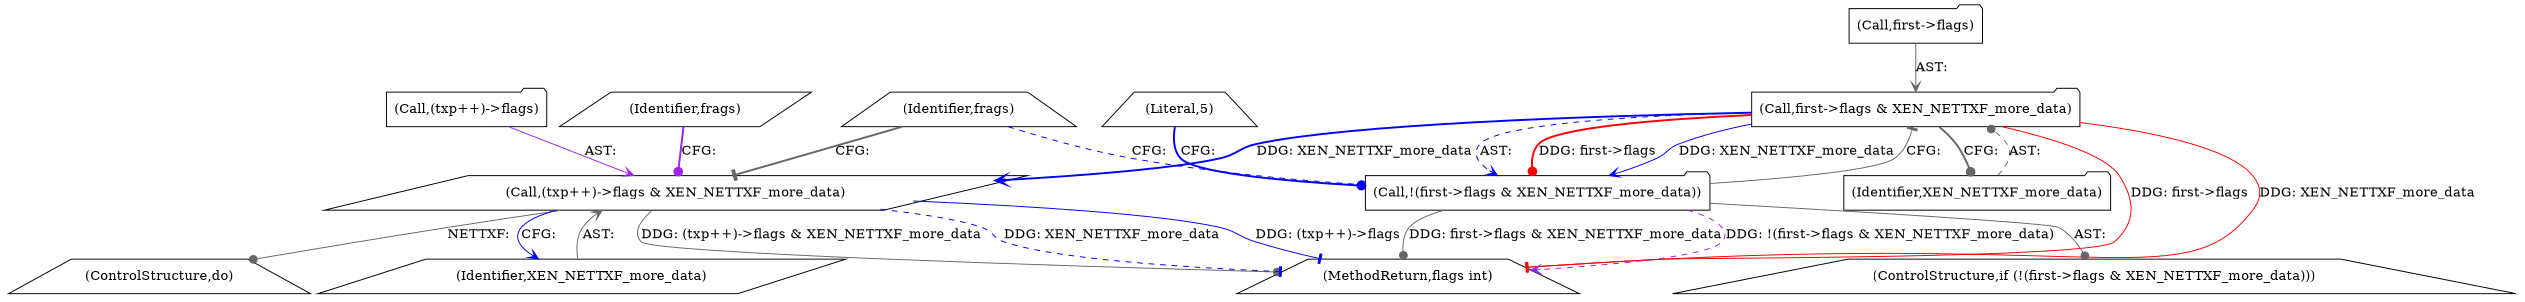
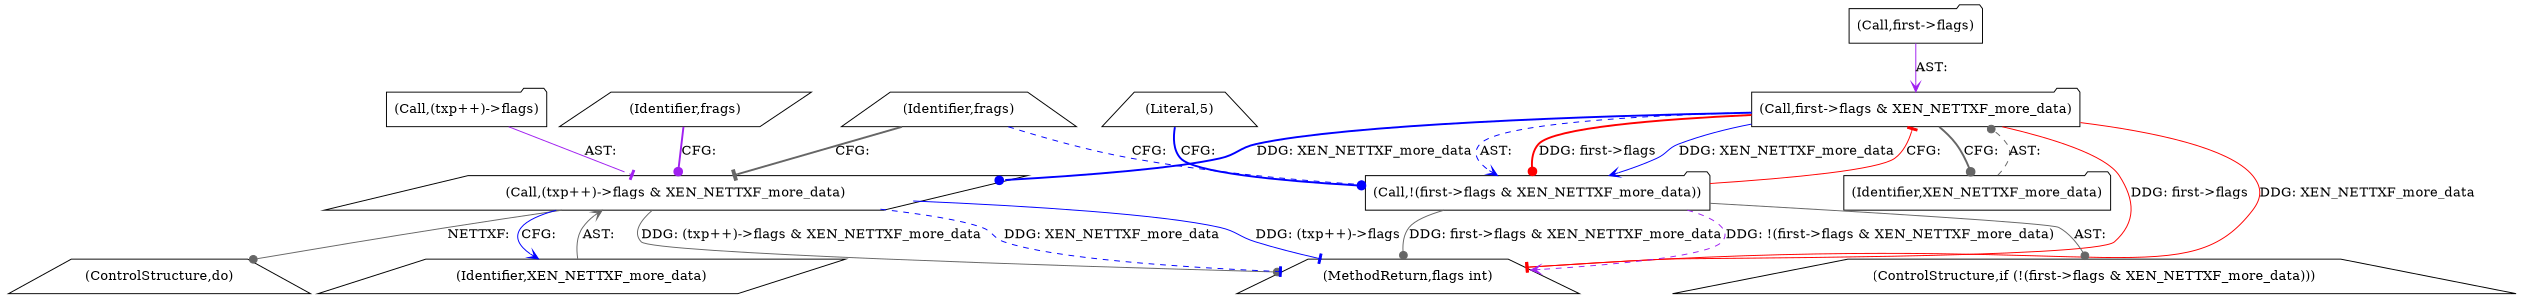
edge "(Call,first->flags)" -> "(Call,first->flags & XEN_NETTXF_more_data)": color gray40 -> purple
edge "(Call,first->flags & XEN_NETTXF_more_data)" -> "(Call,(txp++)->flags & XEN_NETTXF_more_data)": arrowhead vee -> dot
edge "(Call,(txp++)->flags)" -> "(Call,(txp++)->flags & XEN_NETTXF_more_data)": arrowhead vee -> tee
edge "(Call,!(first->flags & XEN_NETTXF_more_data))" -> "(Call,first->flags & XEN_NETTXF_more_data)": color gray40 -> red
